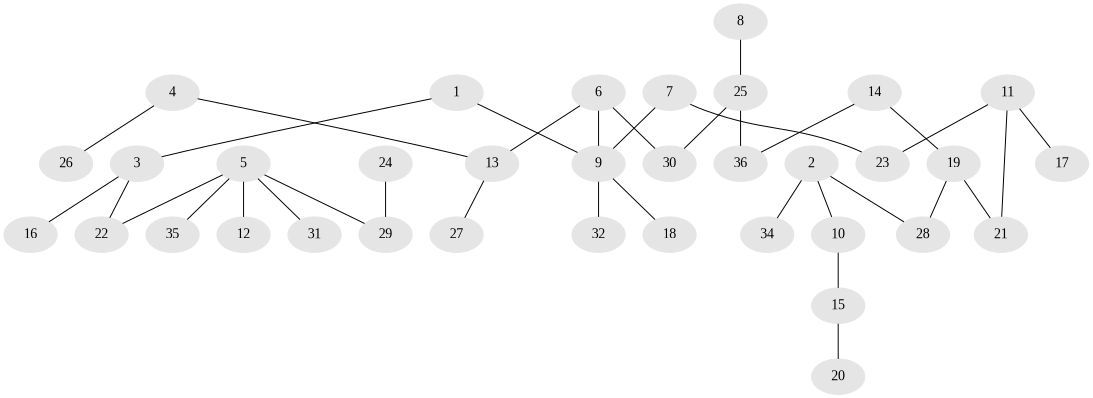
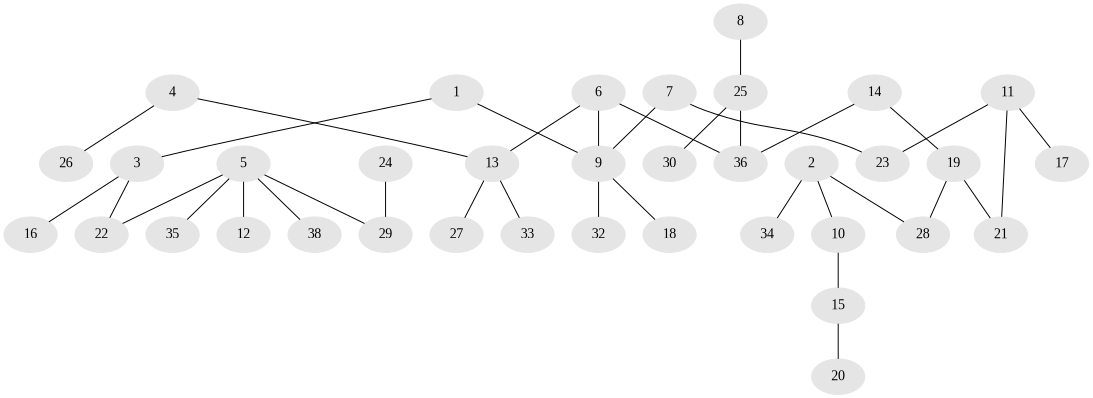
edge "6" -- "30": now "6" -- "36"
node "31": label "31" -> "38"
node "33": added
